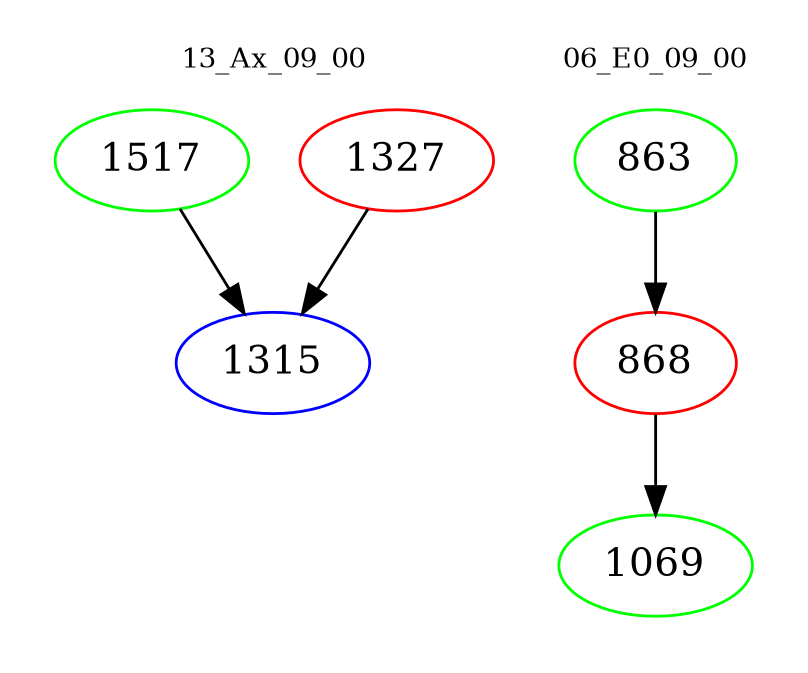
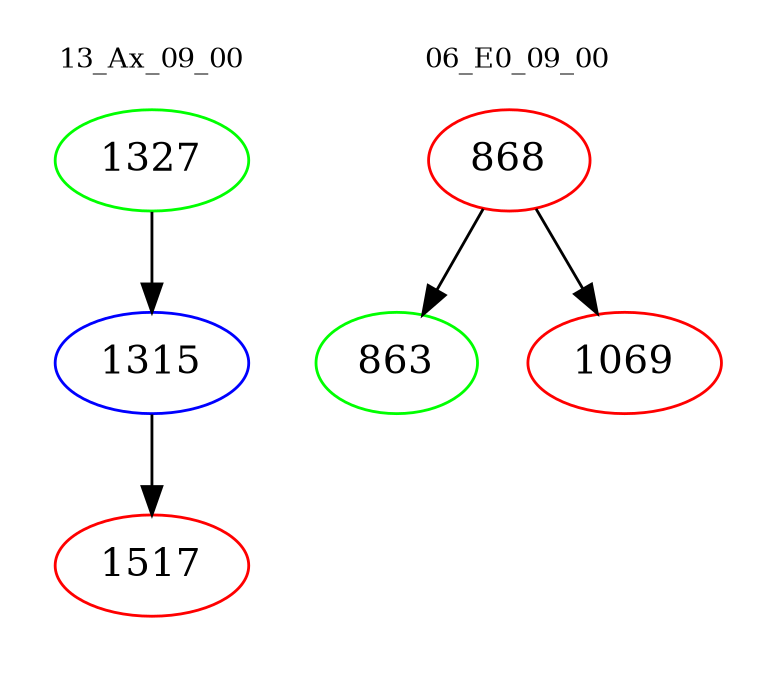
node "1517": color green -> red
node "1327": color red -> green
edge "863" -> "868": reversed
edge "1517" -> "1315": reversed
node "1069": color green -> red
